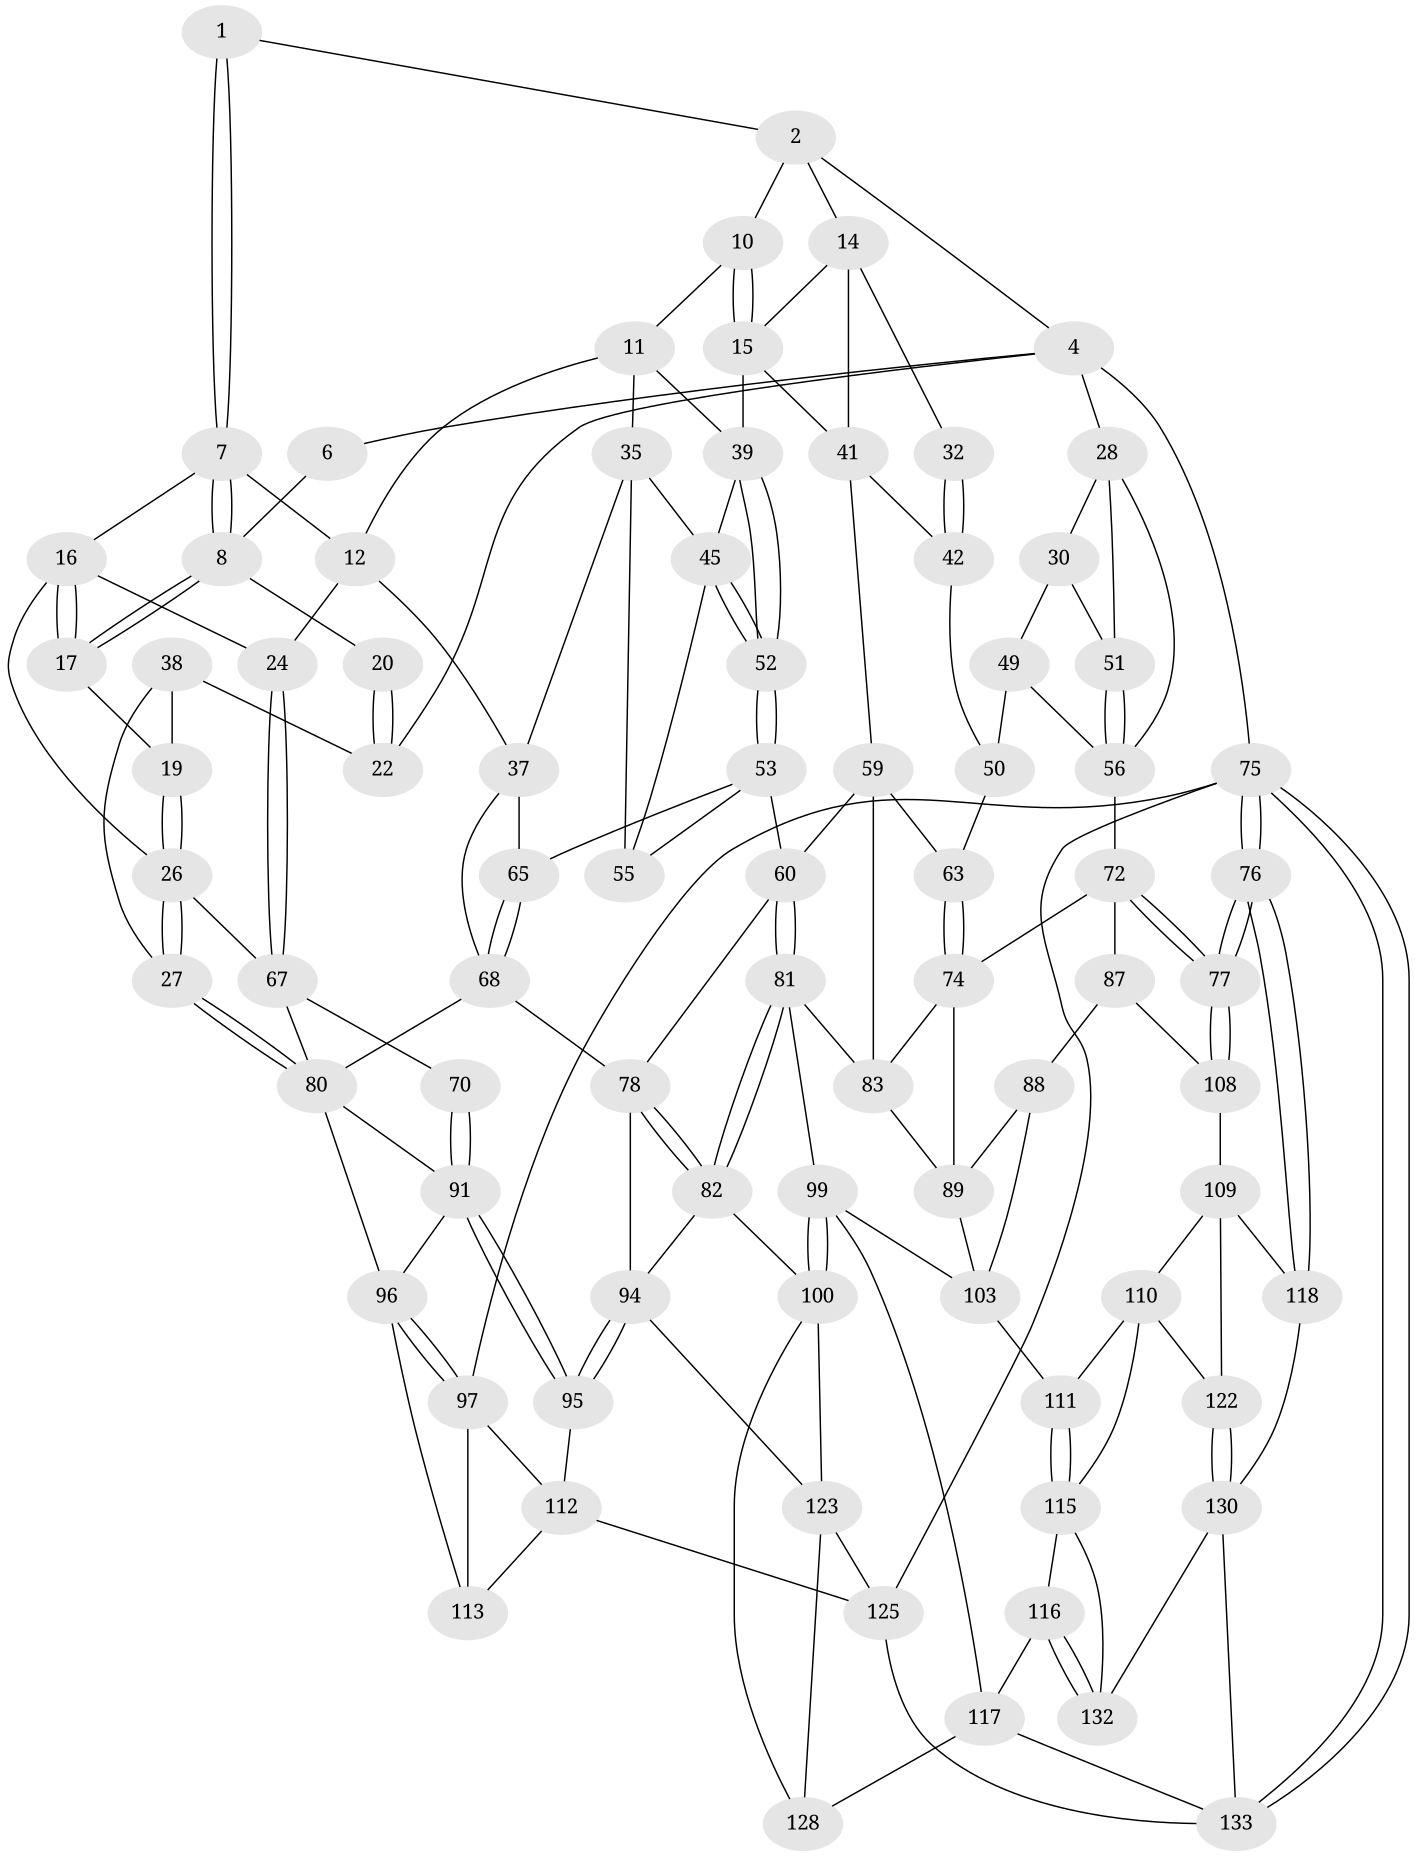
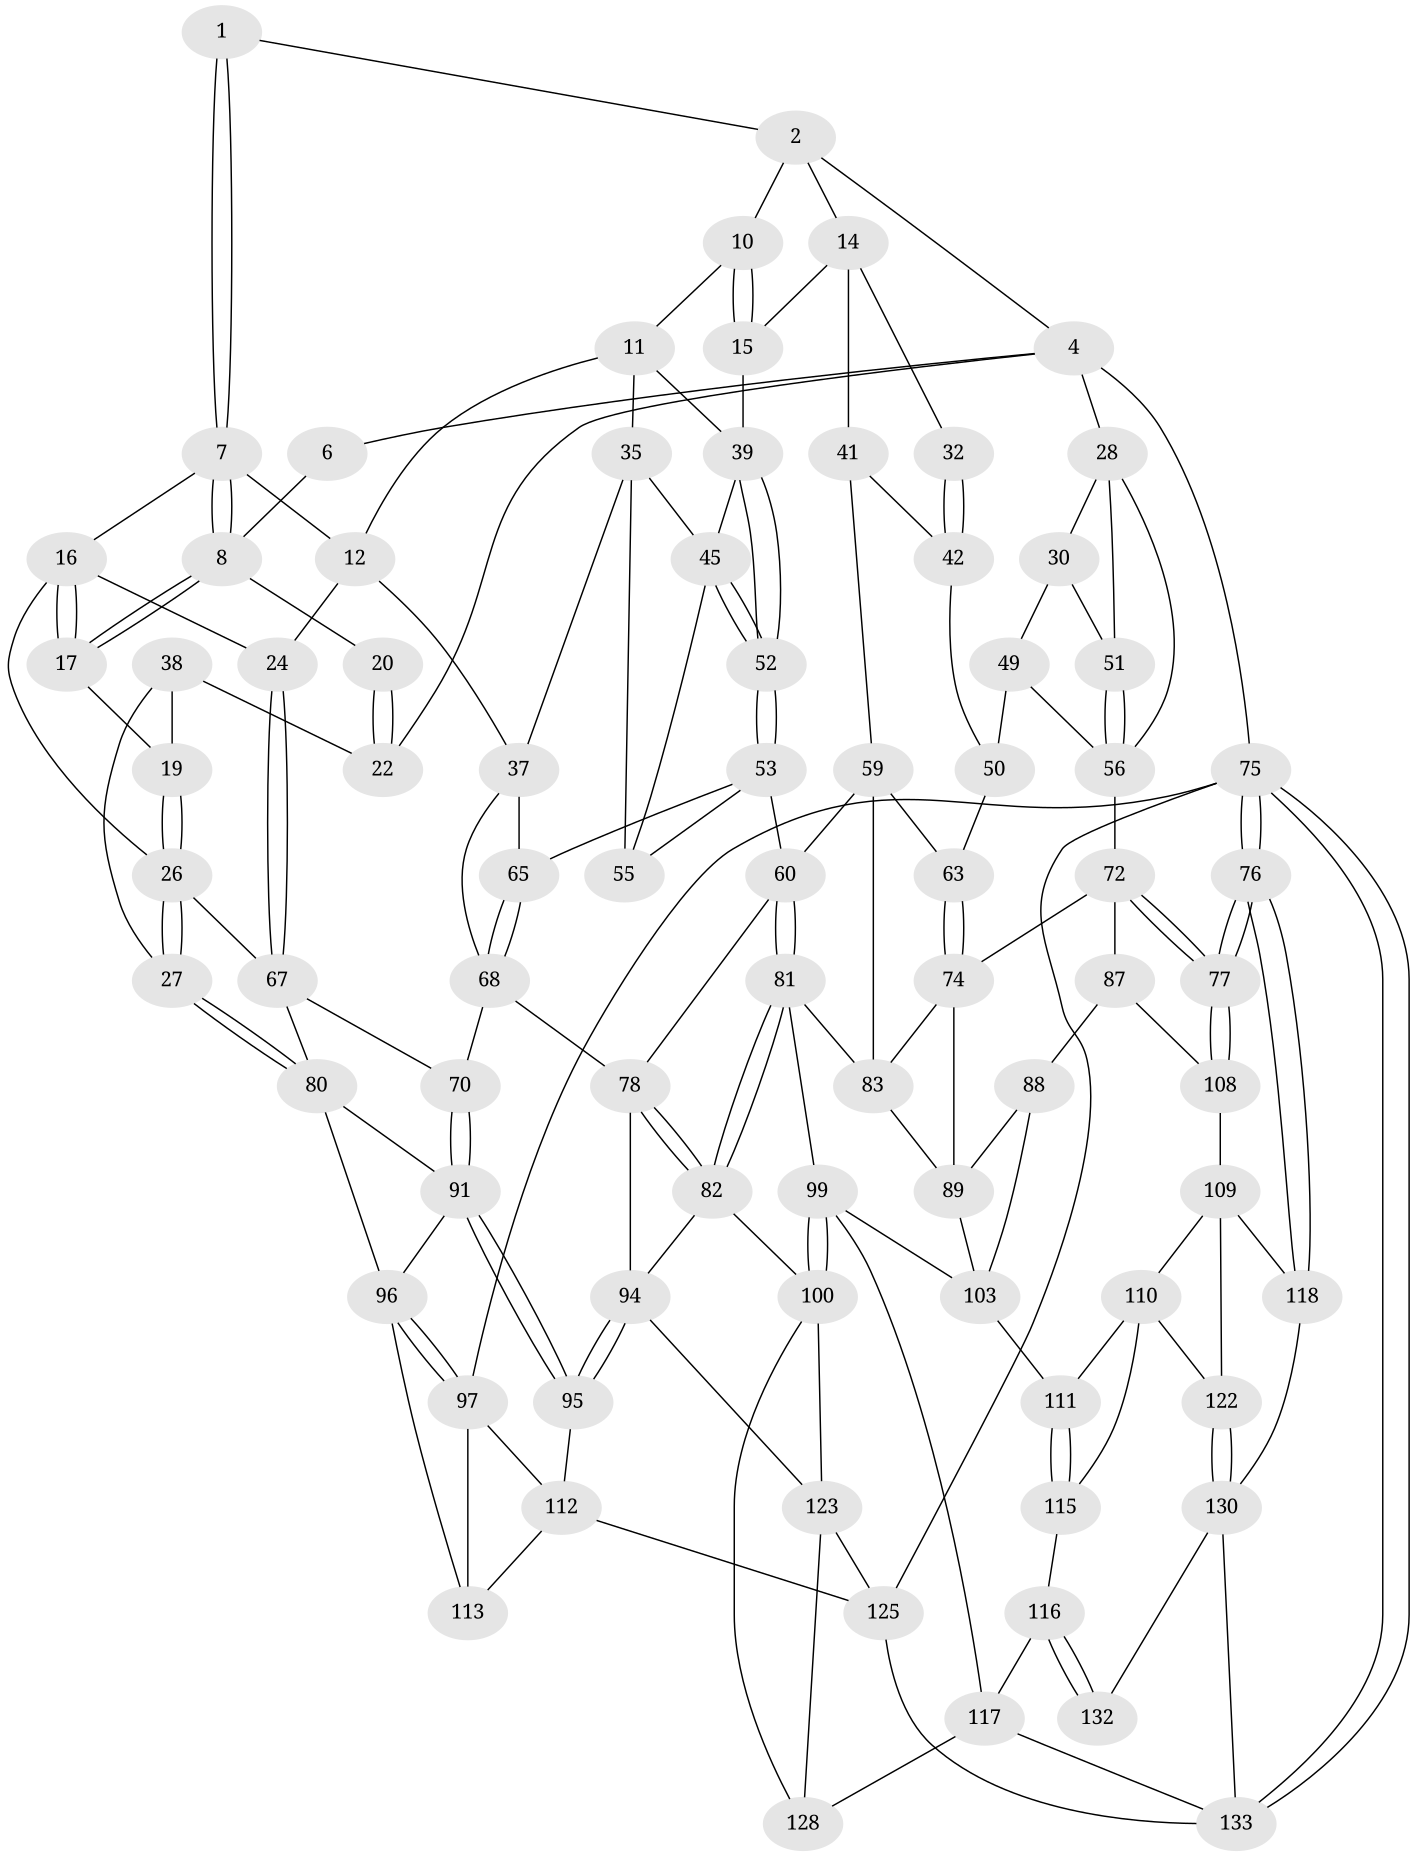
edge "15" -- "41": removed
edge "68" -- "80": now "68" -- "70"
edge "115" -- "132": removed
